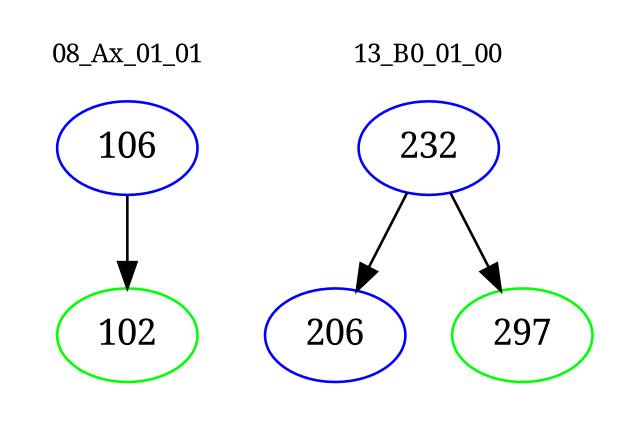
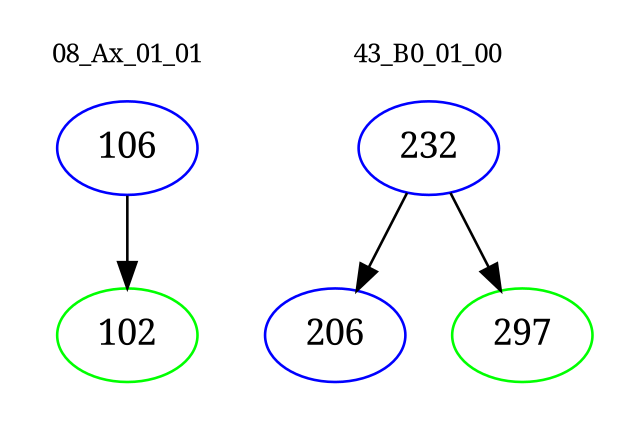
cluster "13_B0_01_00": label "13_B0_01_00" -> "43_B0_01_00"
